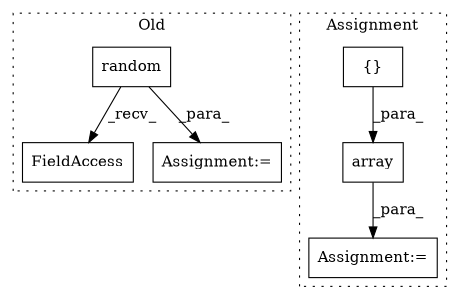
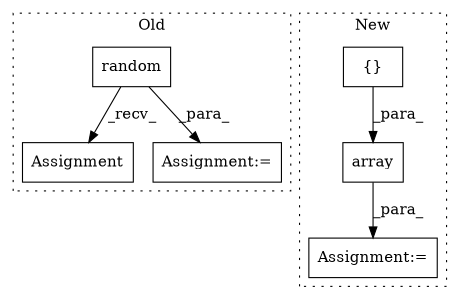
cluster "Assignment": label "Assignment" -> "New"
node "FieldAccess": label "FieldAccess" -> "Assignment"
